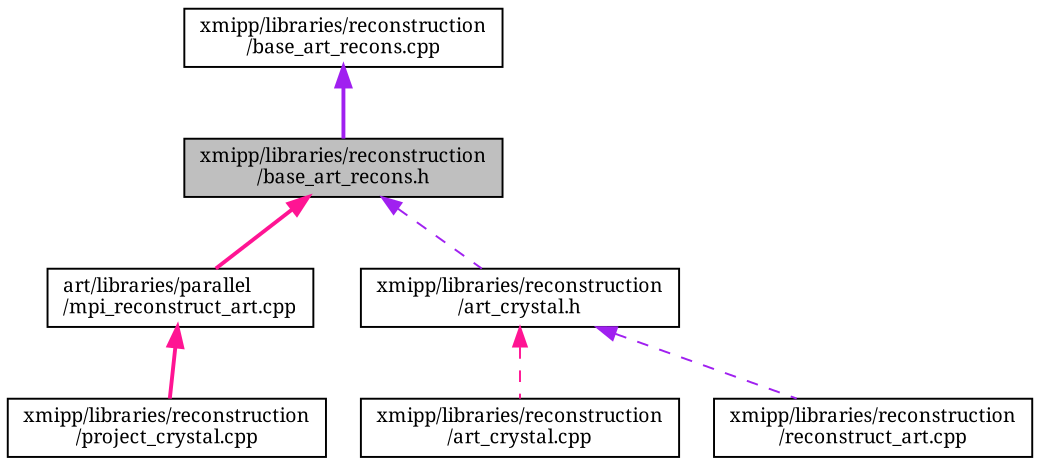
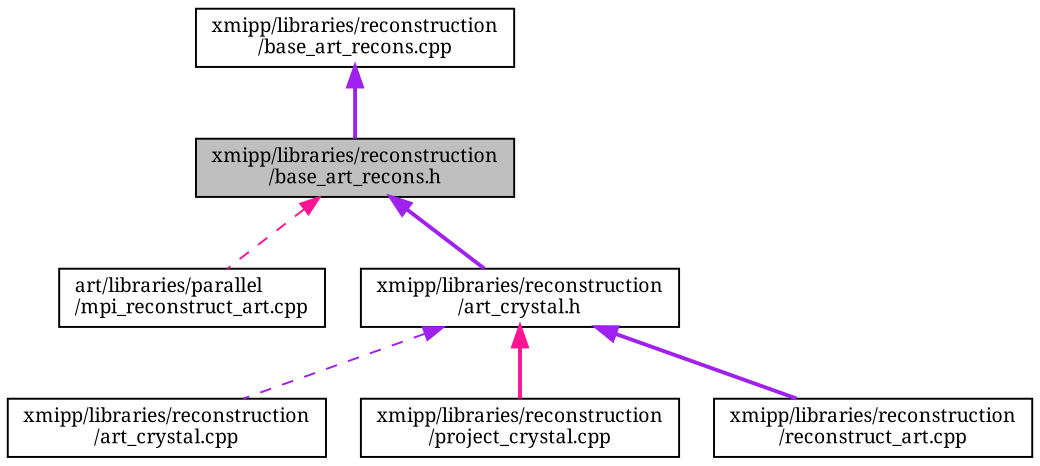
edge "art/libraries/parallel /mpi_reconstruct_art.cpp" -> "xmipp/libraries/reconstruction /base_art_recons.h": style bold -> dashed
edge "xmipp/libraries/reconstruction /art_crystal.h" -> "xmipp/libraries/reconstruction /base_art_recons.h": style dashed -> bold
edge "xmipp/libraries/reconstruction /reconstruct_art.cpp" -> "xmipp/libraries/reconstruction /art_crystal.h": style dashed -> bold
edge "xmipp/libraries/reconstruction /project_crystal.cpp" -> "art/libraries/parallel /mpi_reconstruct_art.cpp": now "xmipp/libraries/reconstruction /project_crystal.cpp" -> "xmipp/libraries/reconstruction /art_crystal.h"
edge "xmipp/libraries/reconstruction /art_crystal.cpp" -> "xmipp/libraries/reconstruction /art_crystal.h": color deeppink -> purple
